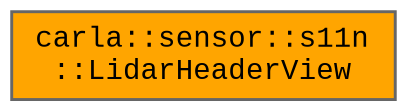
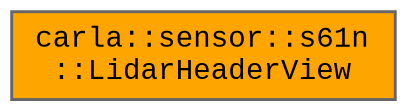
node "carla::sensor::s11n ::LidarHeaderView": label "carla::sensor::s11n ::LidarHeaderView" -> "carla::sensor::s61n ::LidarHeaderView"
